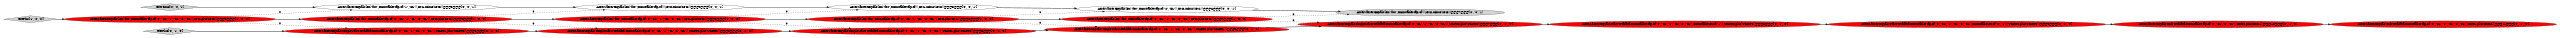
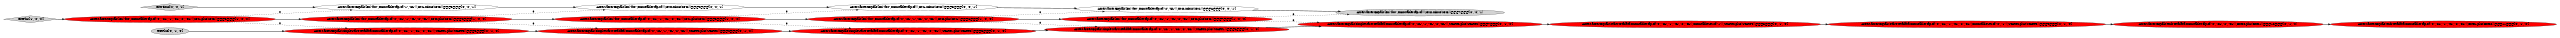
node "testPlus['0', '1', '0']": shape diamond -> ellipse
